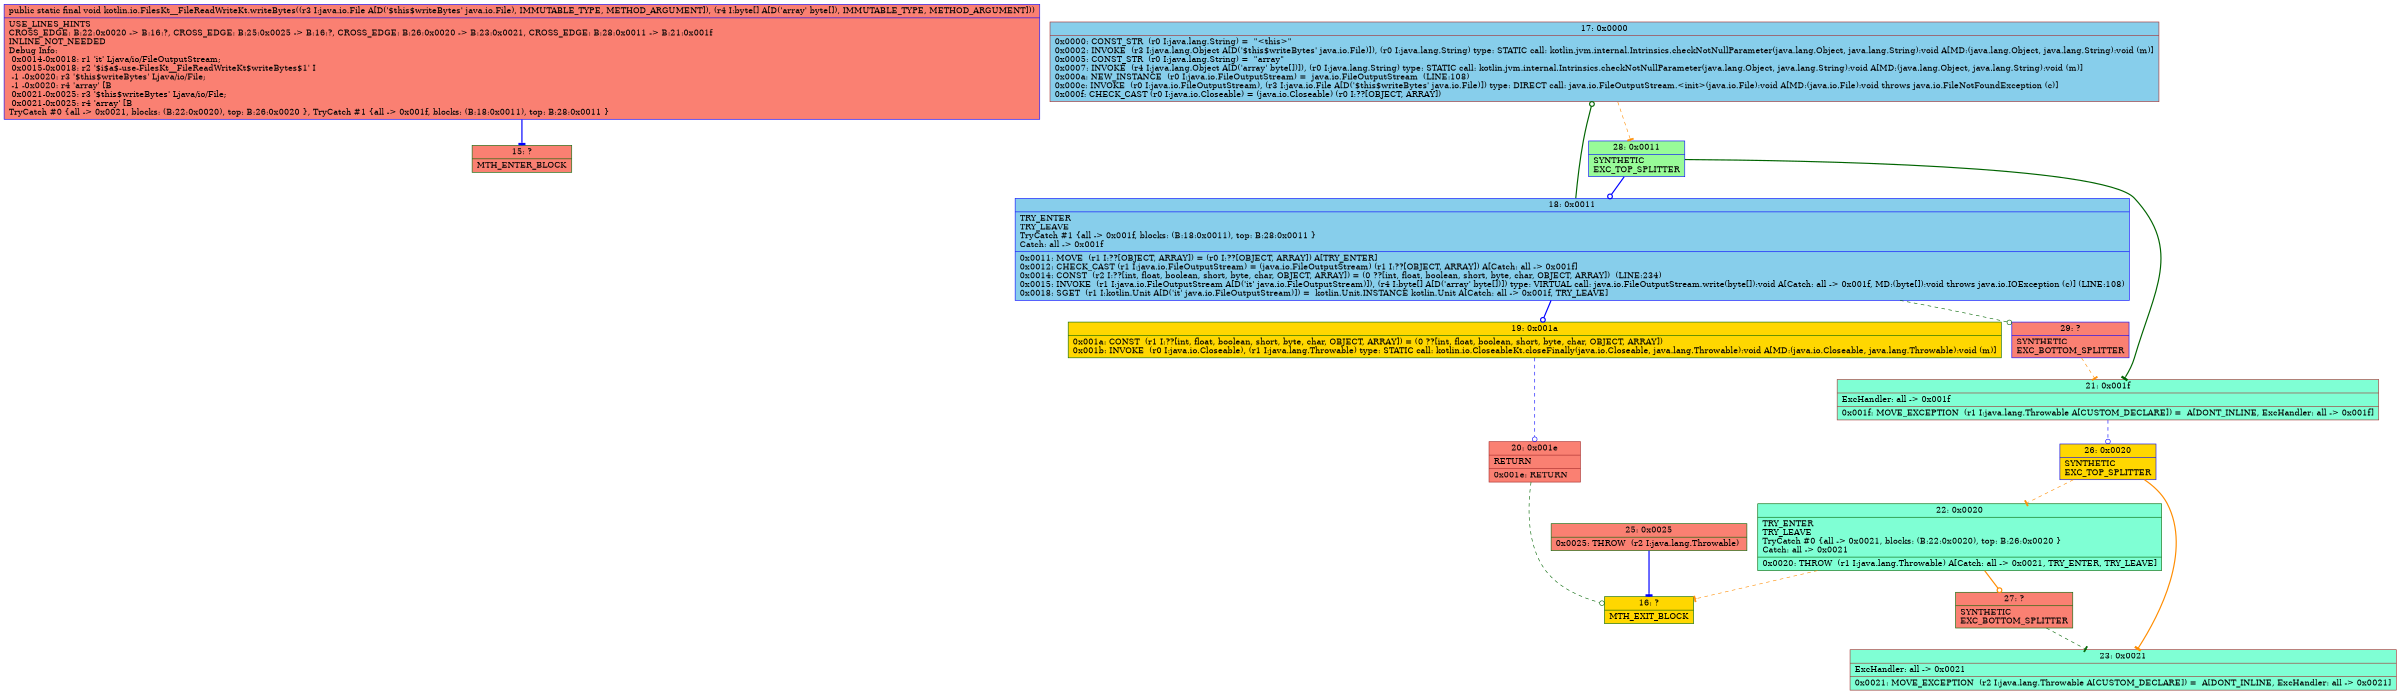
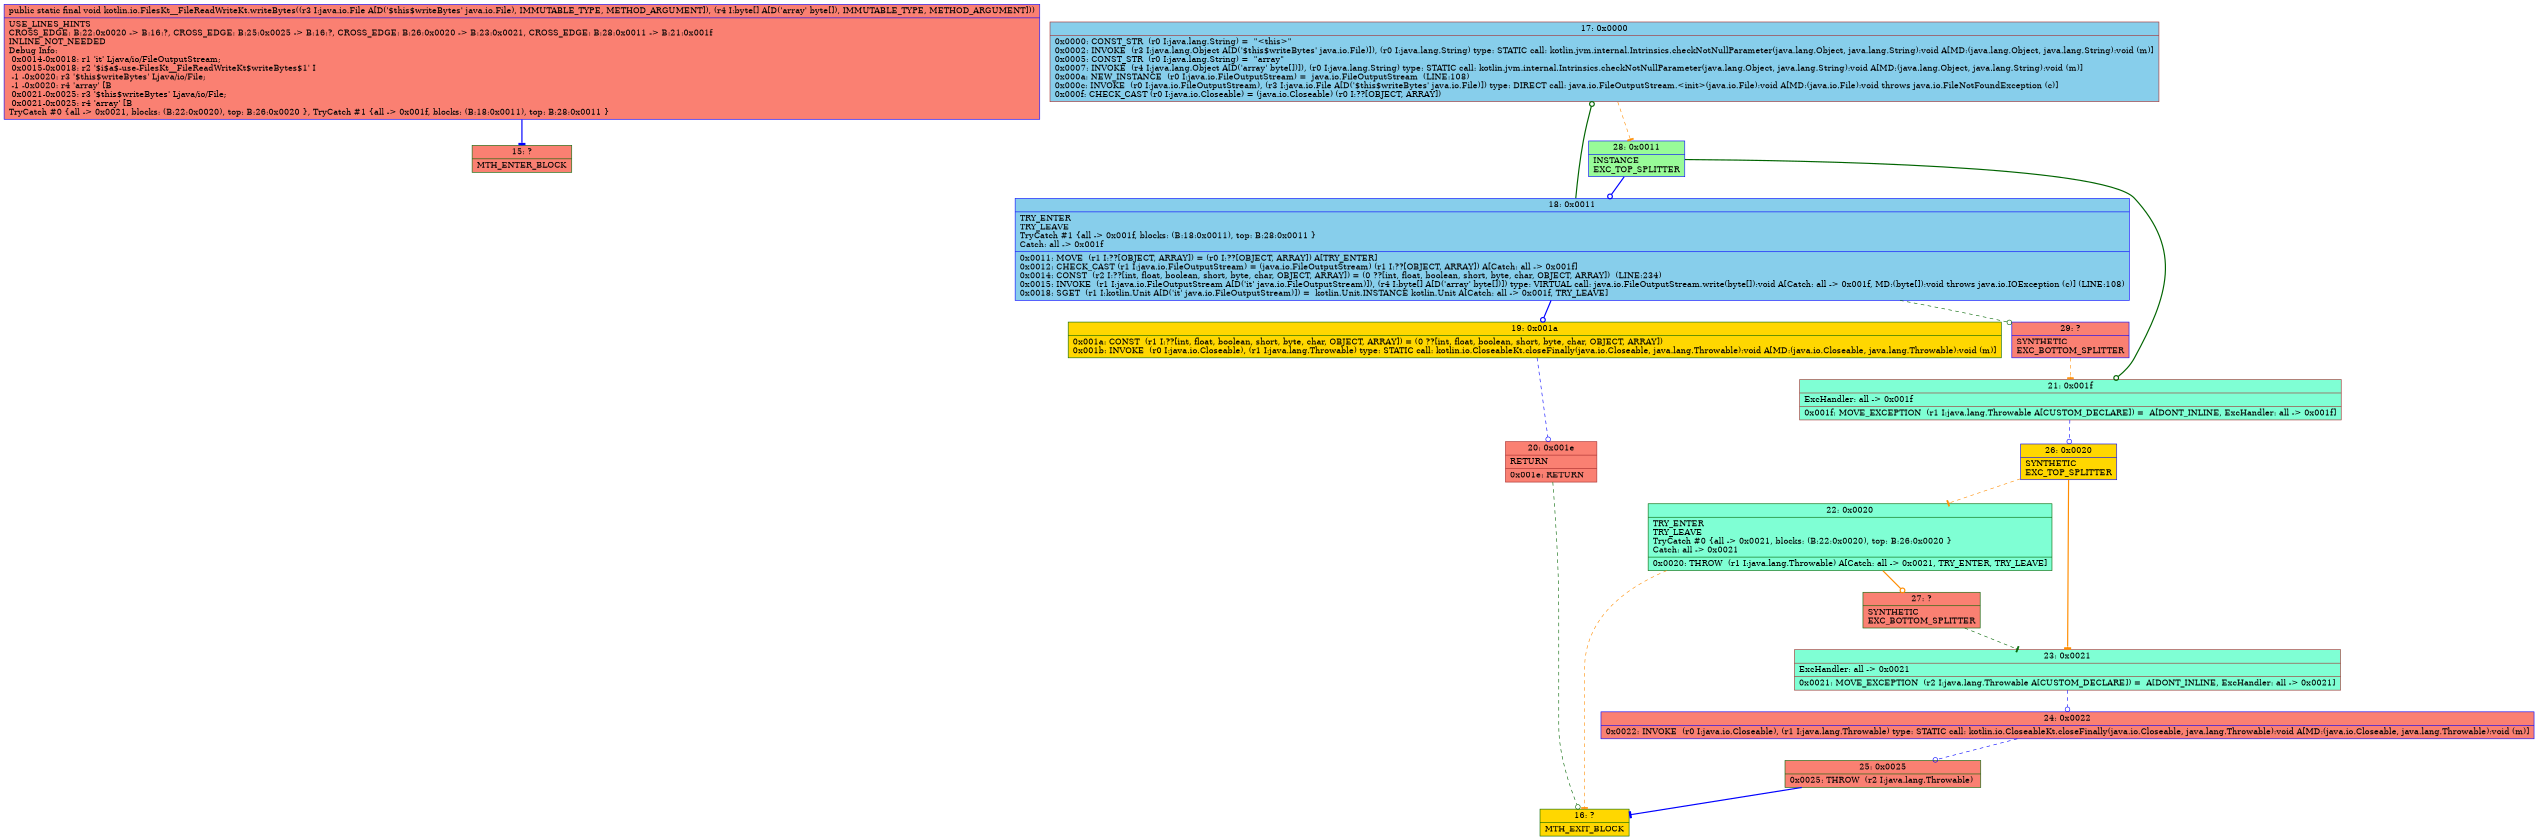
node "28: 0x0011": text "SYNTHETIC" -> "INSTANCE"
edge "28: 0x0011" -> "21: 0x001f": arrowhead tee -> odot
node "24: 0x0022": added
